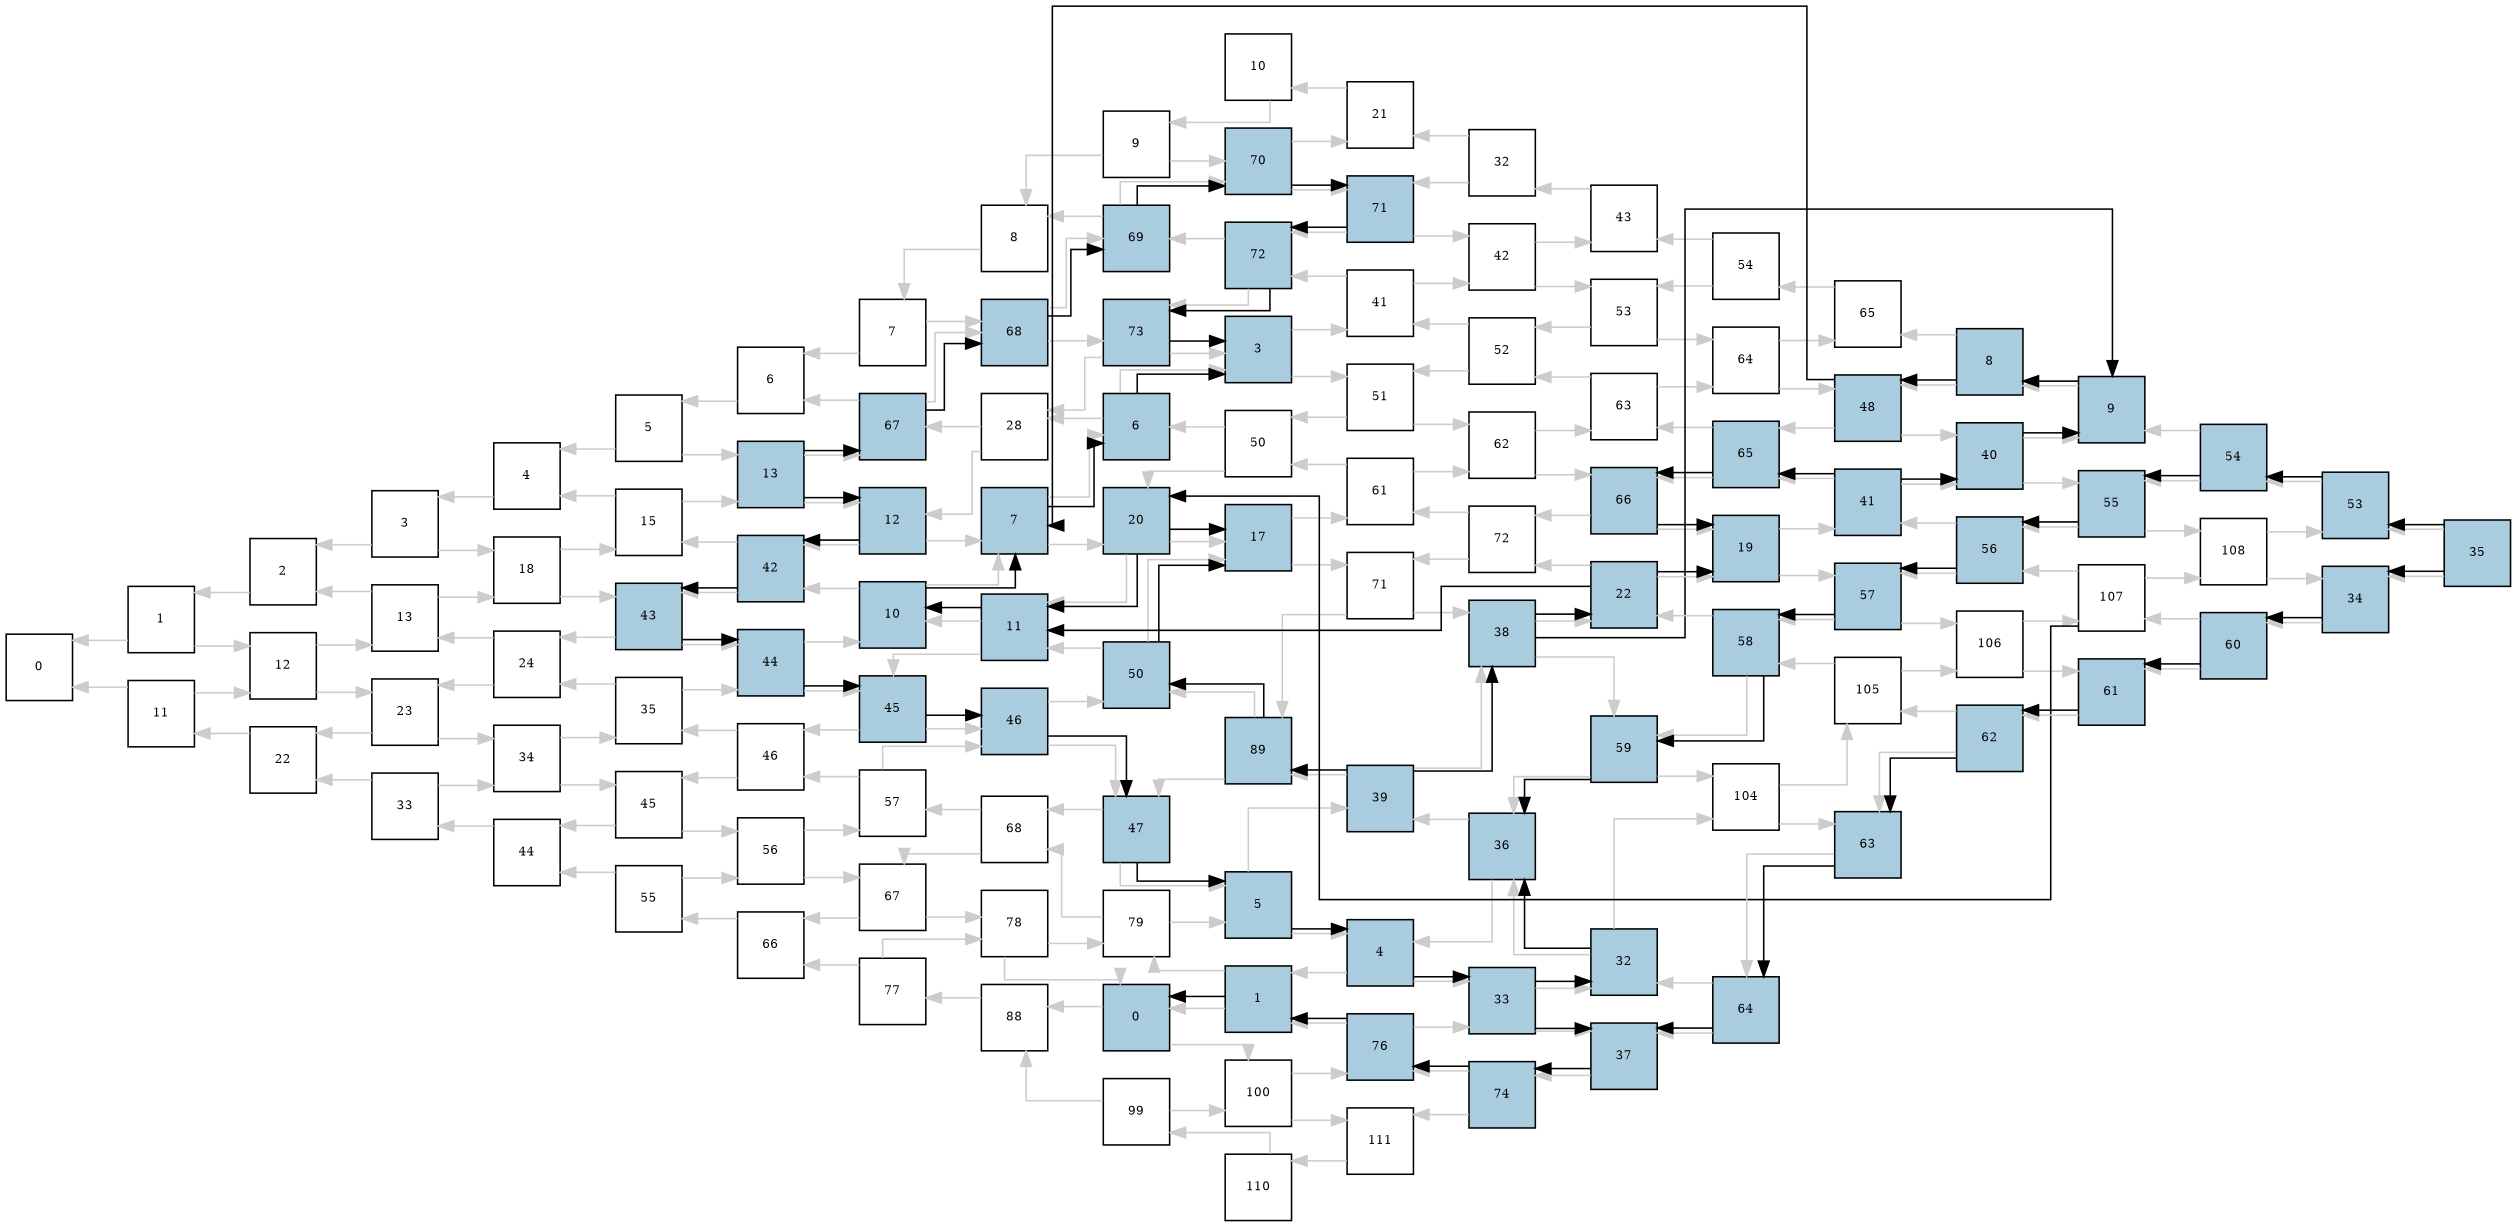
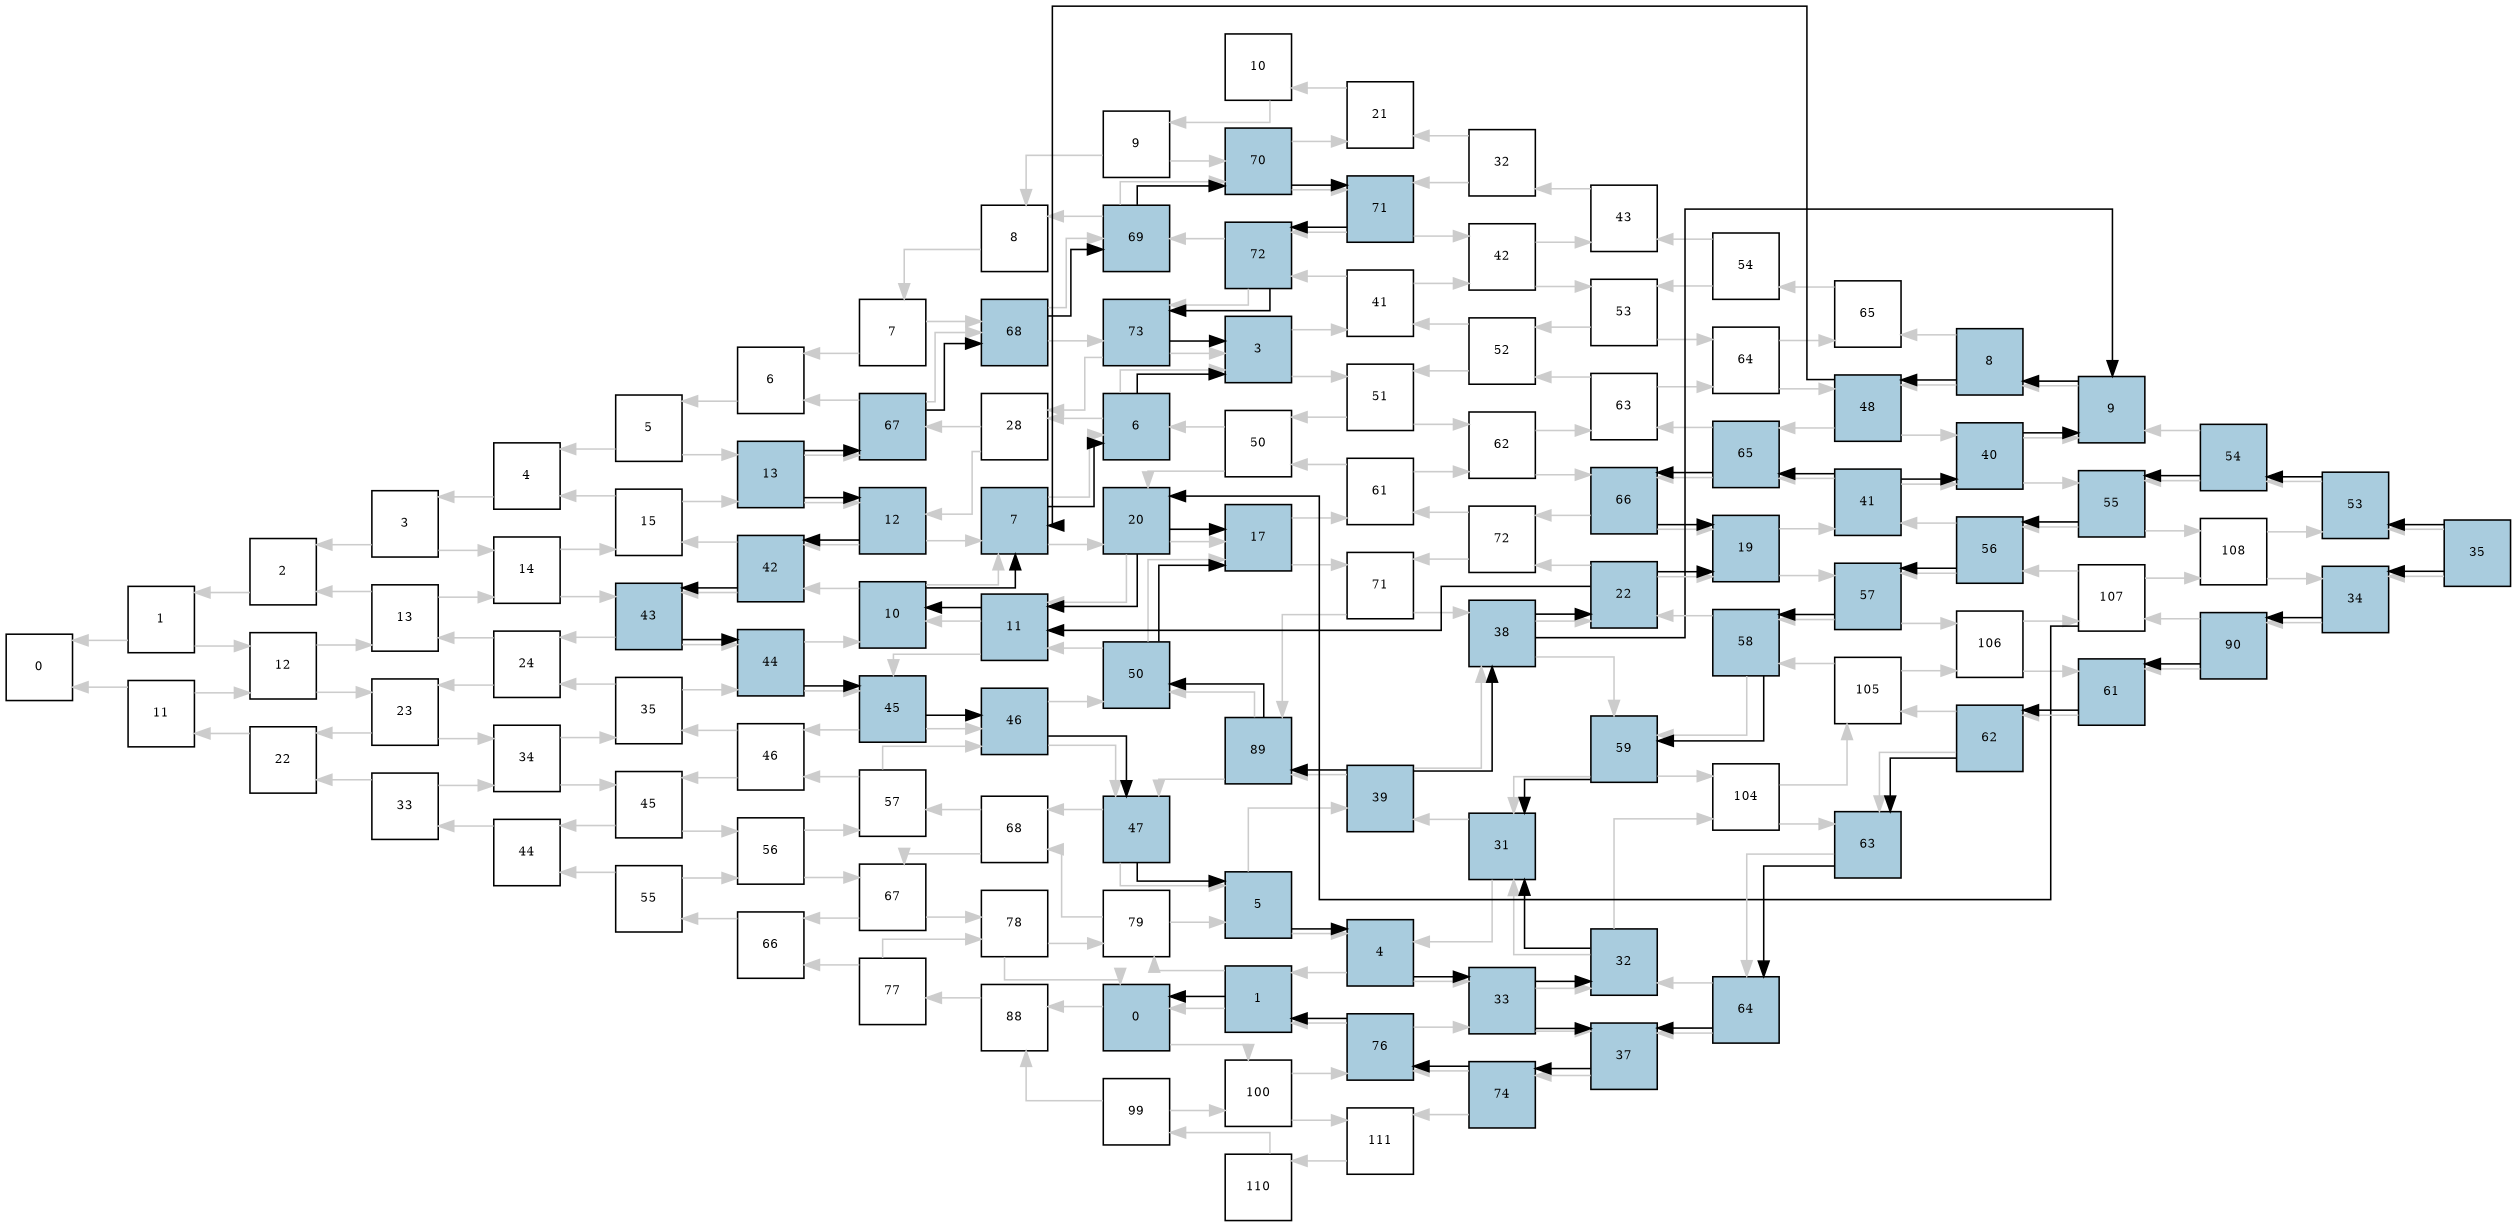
node "18": label "18" -> "14"
node "60": label "60" -> "90"
node "36": label "36" -> "31"
